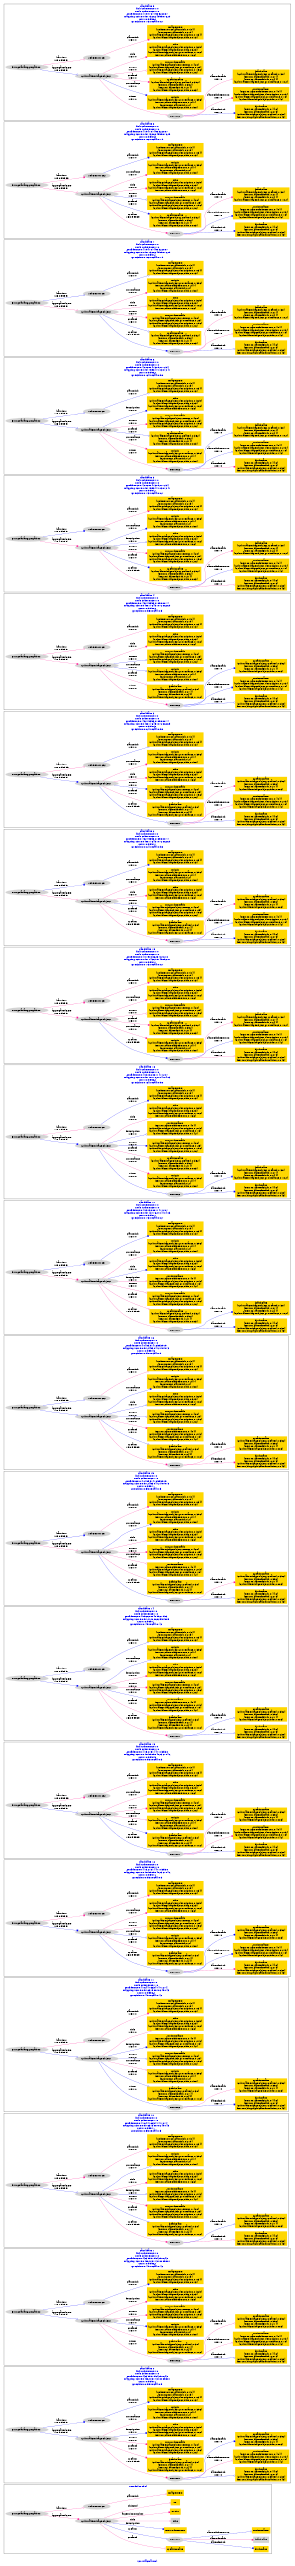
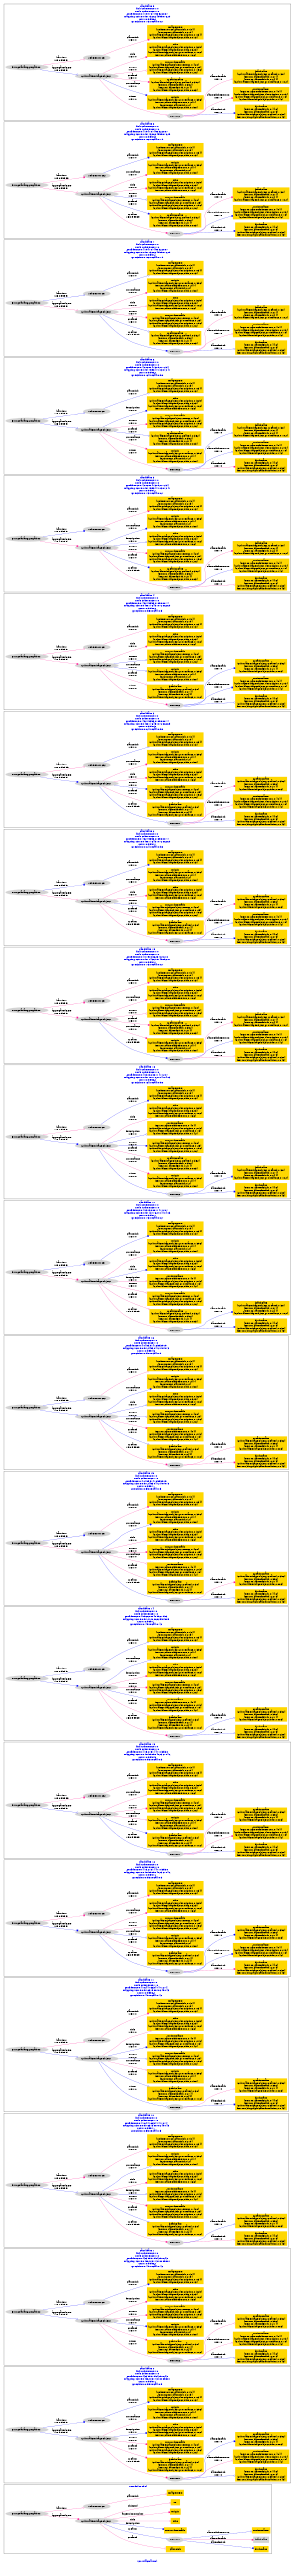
node "Artist": label "Artist" -> "Origin"
node "title": fillcolor lightgray -> gold
node "Artwork_Person": label "Artwork_Person" -> "Artwork_Details"
node "creationDate": label "creationDate" -> "classLink"
